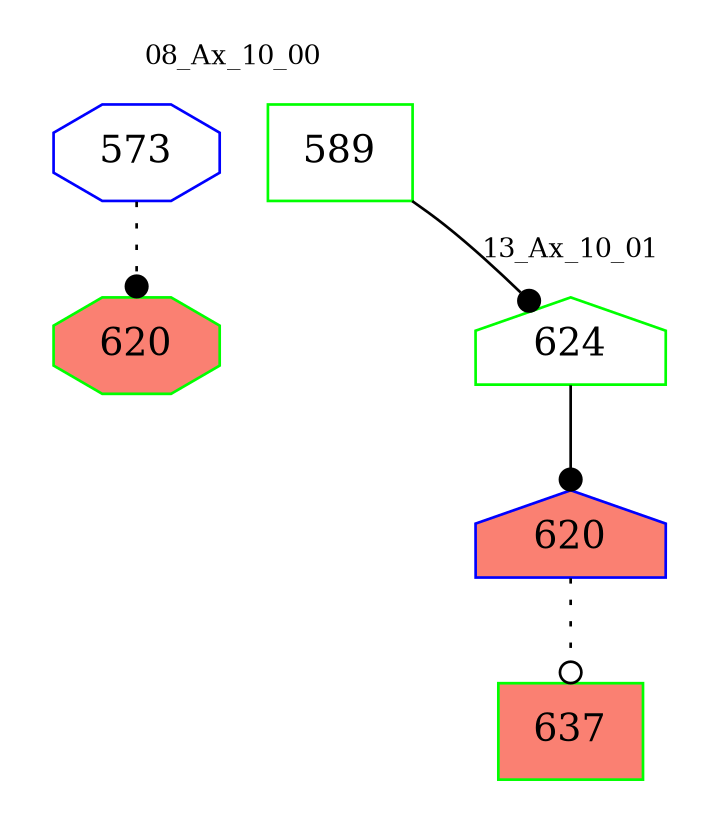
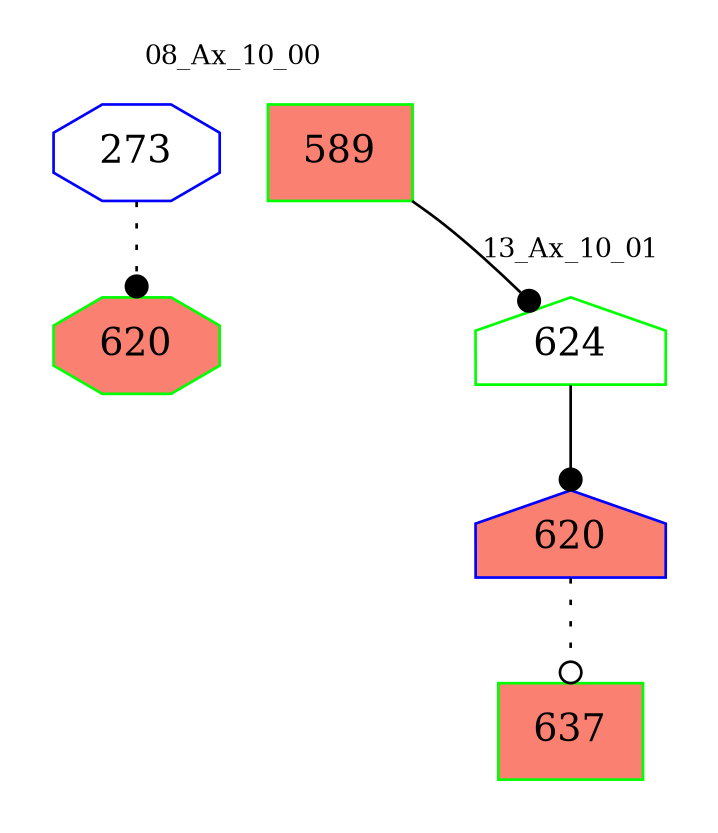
node "573": label "573" -> "273"
node "589": fillcolor white -> salmon
